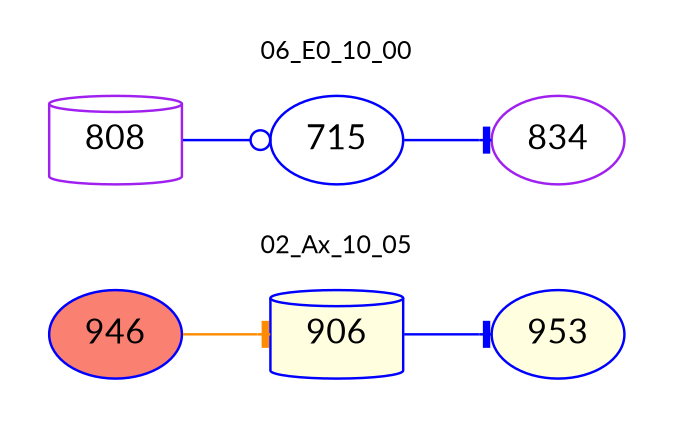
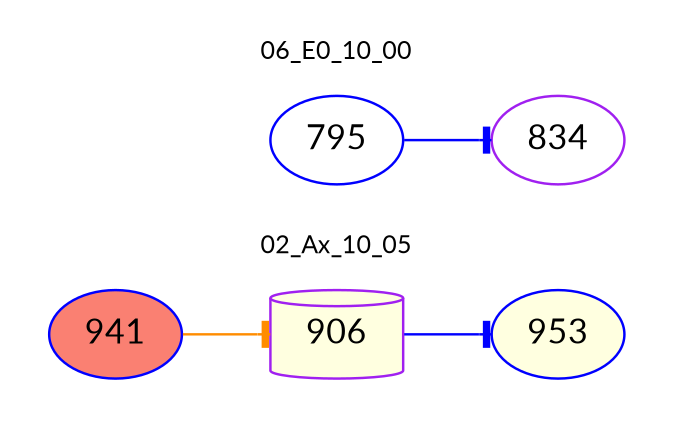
node "808": removed
node "715": label "715" -> "795"
node "946": label "946" -> "941"
node "906": color blue -> purple
